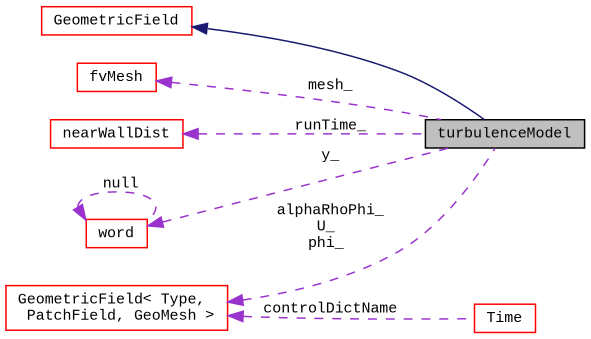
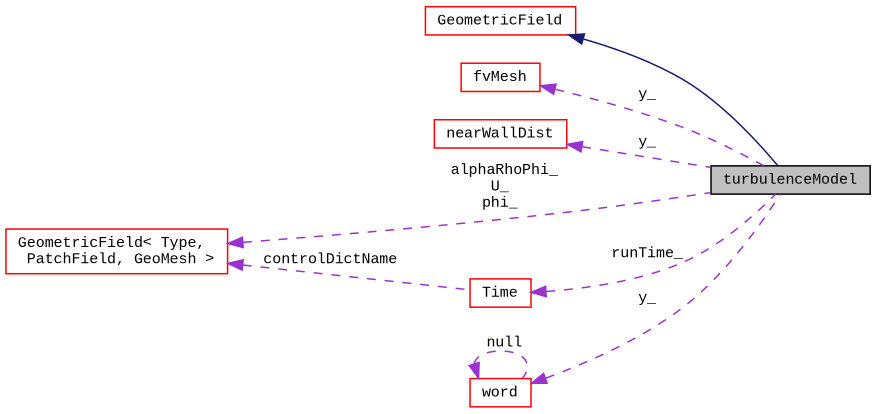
edge "turbulenceModel" -> "fvMesh": label " mesh_" -> " y_"
edge "turbulenceModel" -> "nearWallDist": label " runTime_" -> " y_"
edge "turbulenceModel" -> "Time": added, label "runTime_"
